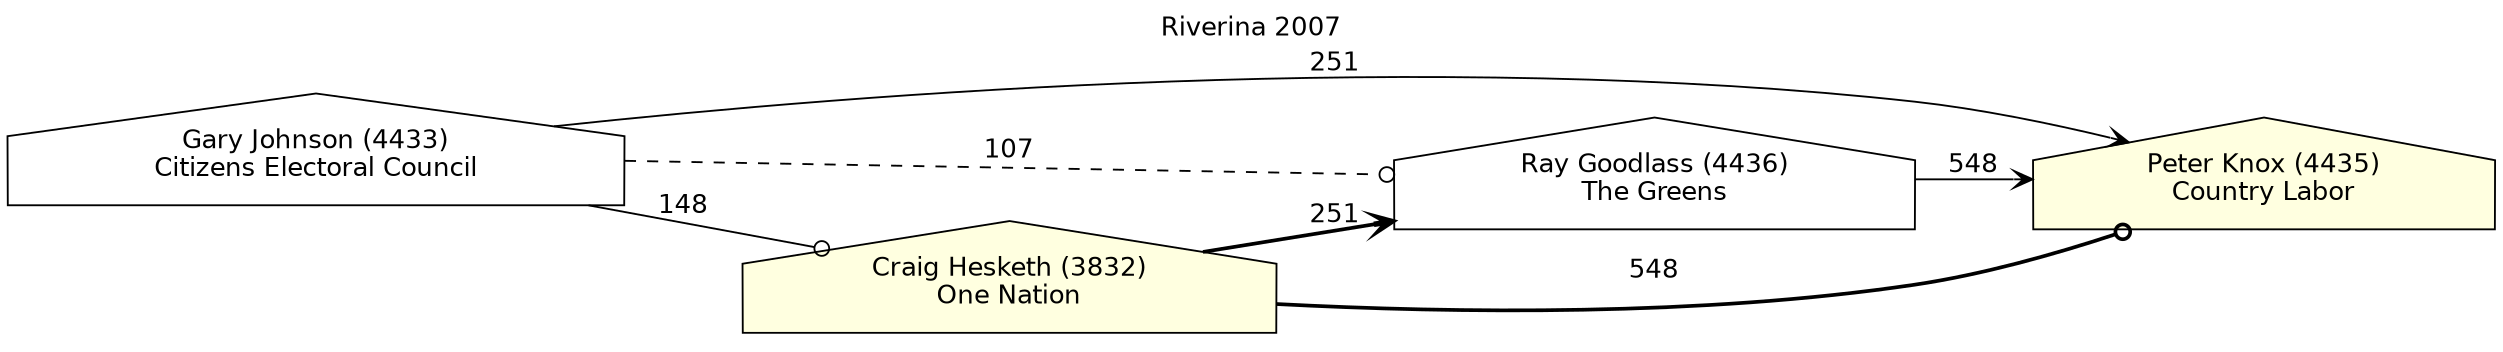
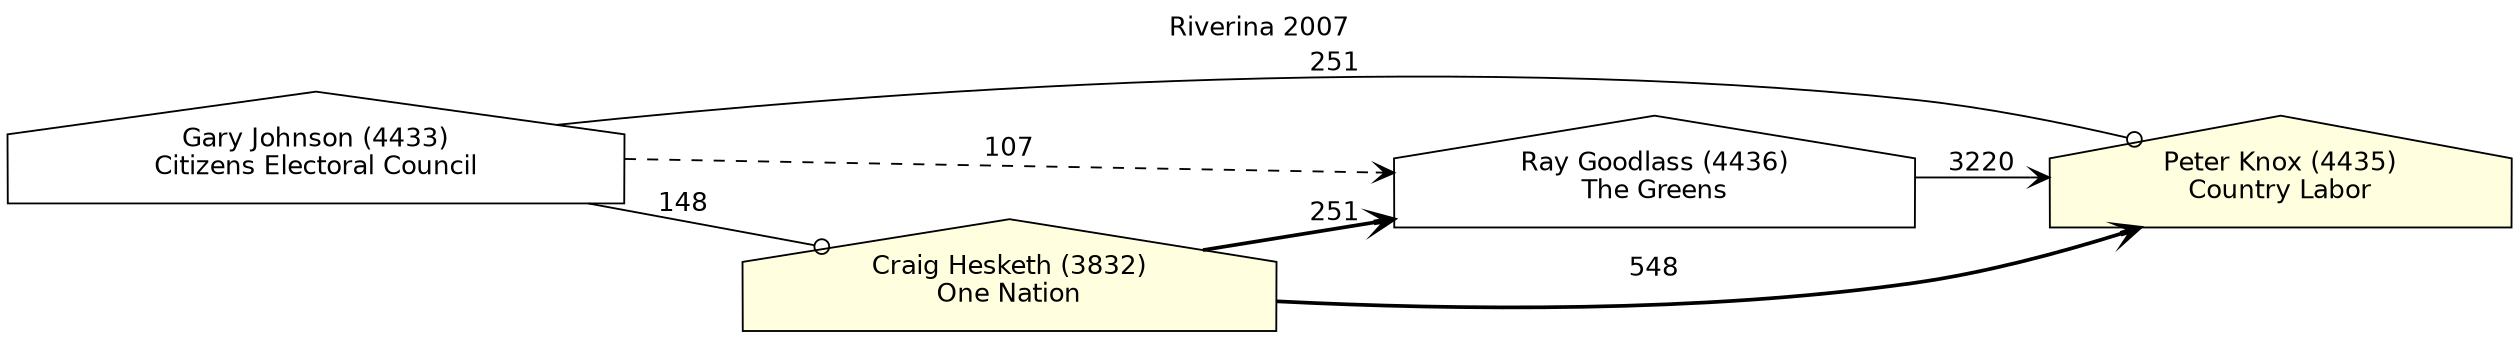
edge "Gary Johnson (4433) Citizens Electoral Council" -> "Peter Knox (4435) Country Labor": arrowhead vee -> odot
edge "Ray Goodlass (4436) The Greens" -> "Peter Knox (4435) Country Labor": label "548" -> "3220"
edge "Gary Johnson (4433) Citizens Electoral Council" -> "Ray Goodlass (4436) The Greens": arrowhead odot -> vee
edge "Craig Hesketh (3832) One Nation" -> "Peter Knox (4435) Country Labor": arrowhead odot -> vee
